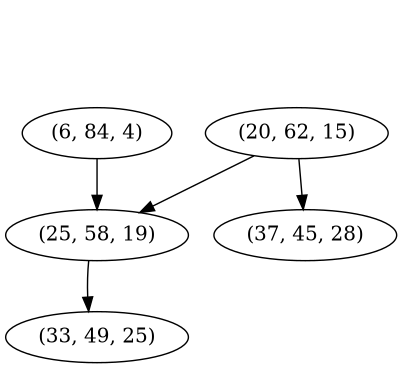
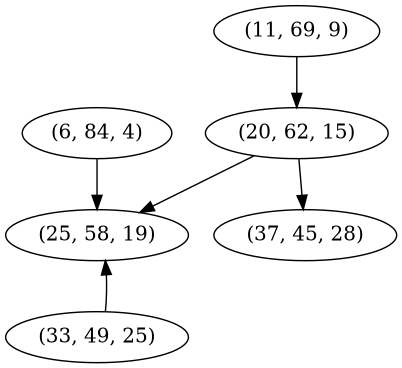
node "(11, 69, 9)": added
edge "(25, 58, 19)" -> "(33, 49, 25)": reversed
